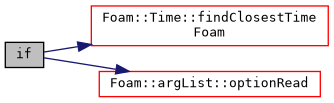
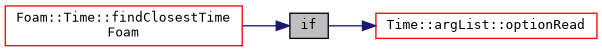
edge "if" -> "Foam::Time::findClosestTime Foam": reversed
node "Foam::argList::optionRead": label "Foam::argList::optionRead" -> "Time::argList::optionRead"
